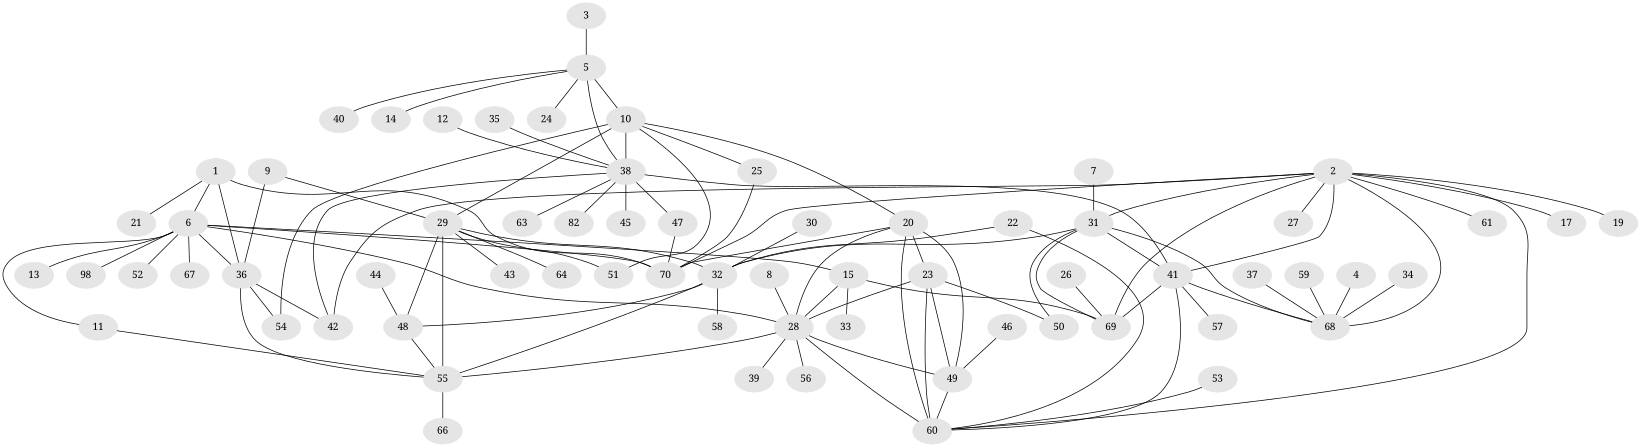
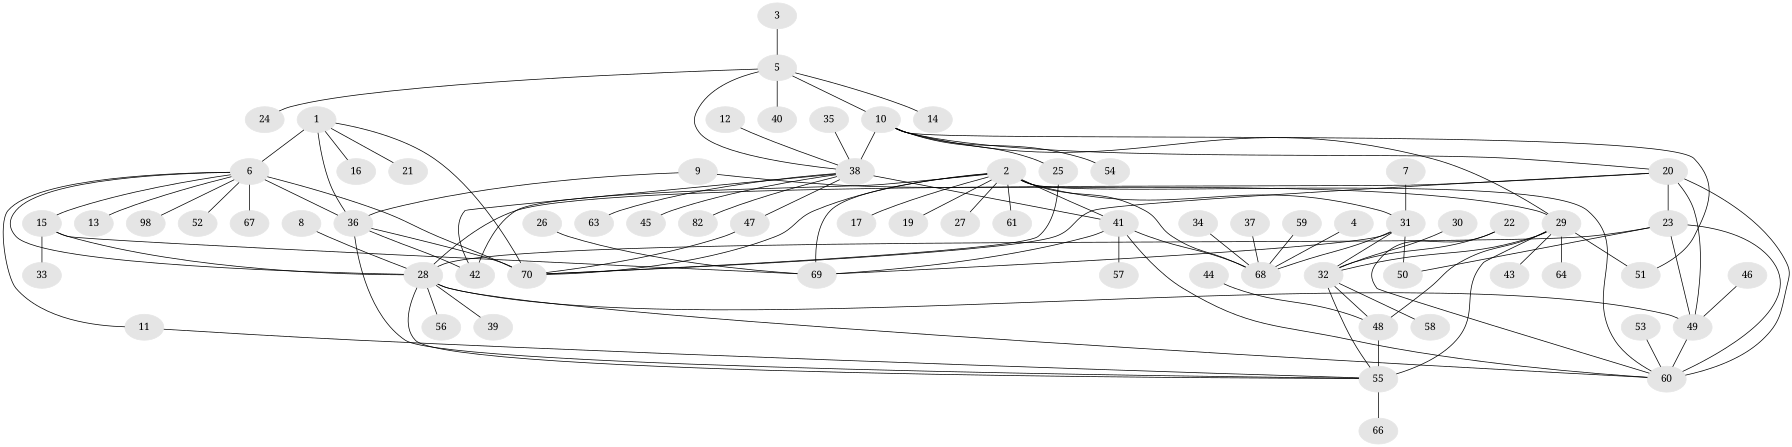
node "16": added
edge "31" -- "41": removed
edge "36" -- "54": now "36" -- "70"
